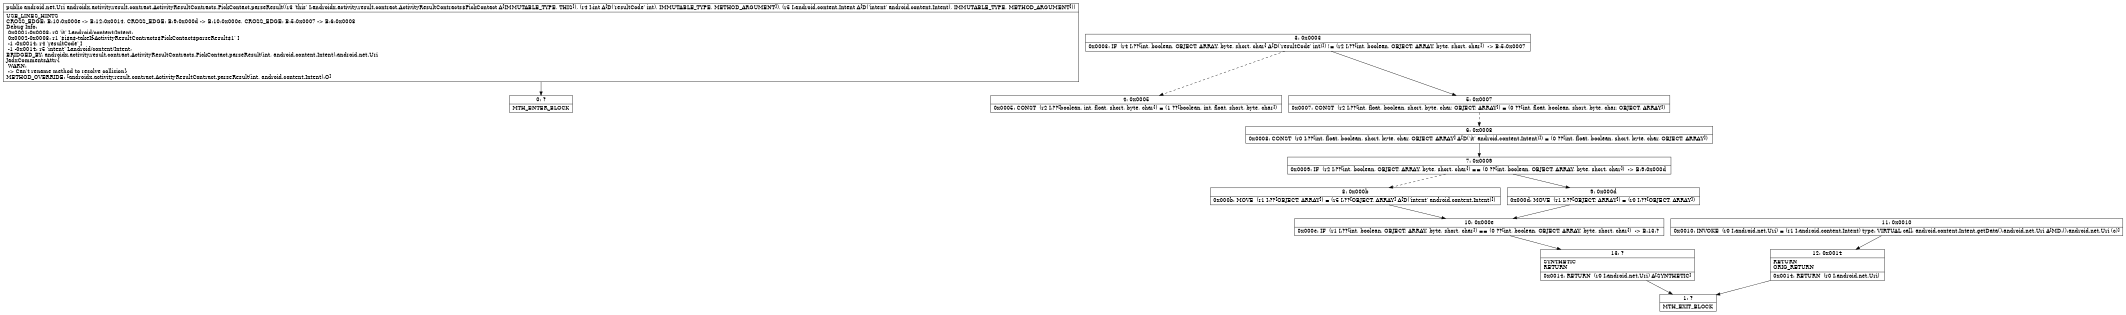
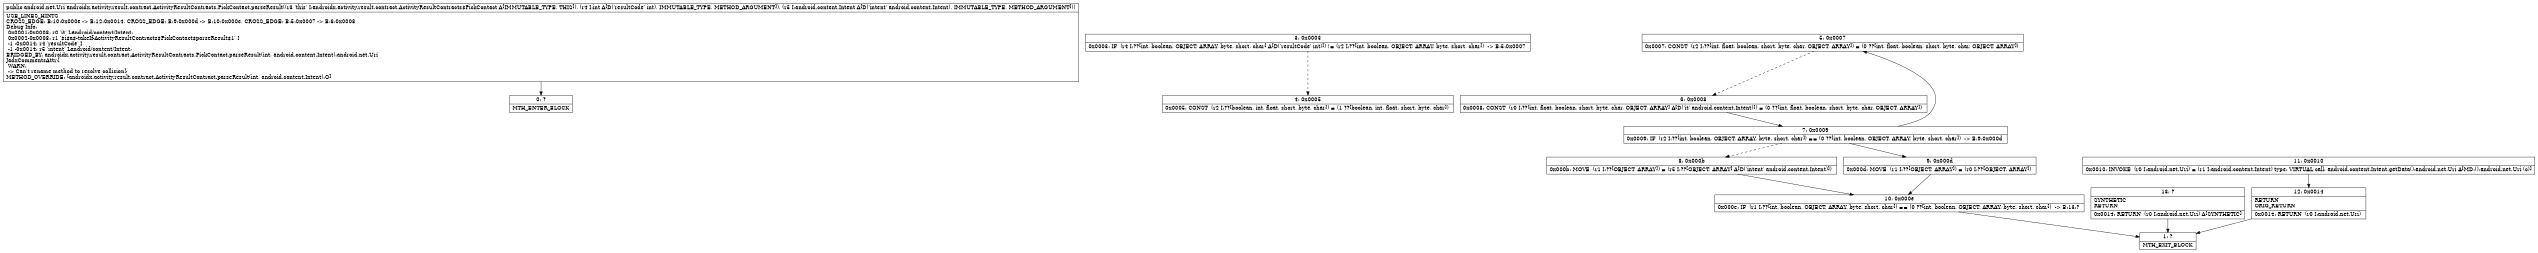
edge "3: 0x0003" -> "5: 0x0007": now "7: 0x0009" -> "5: 0x0007"
edge "10: 0x000e" -> "13: ?": now "10: 0x000e" -> "1: ?"
